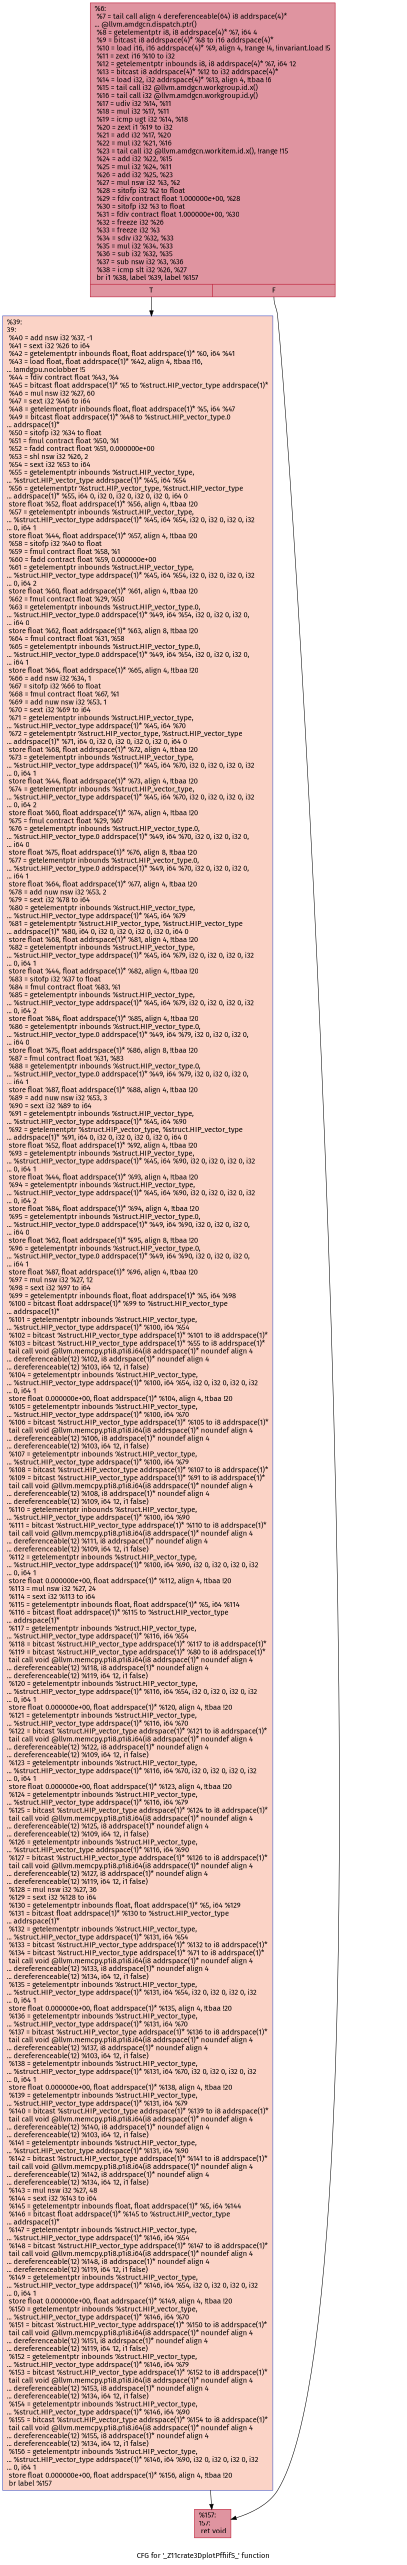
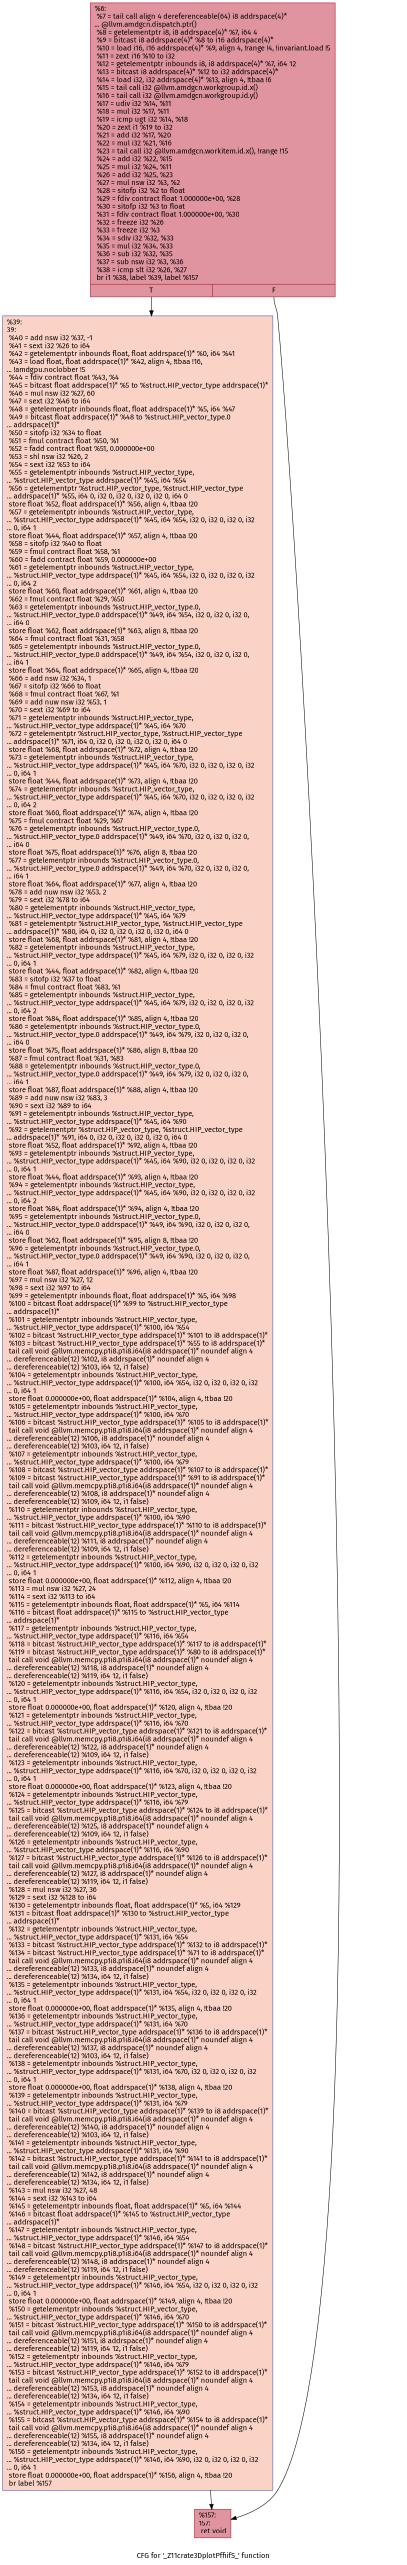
node "%39:": text "%89 = add nuw nsw i32 %53, 3" -> "%89 = add nuw nsw i32 %83, 3"
